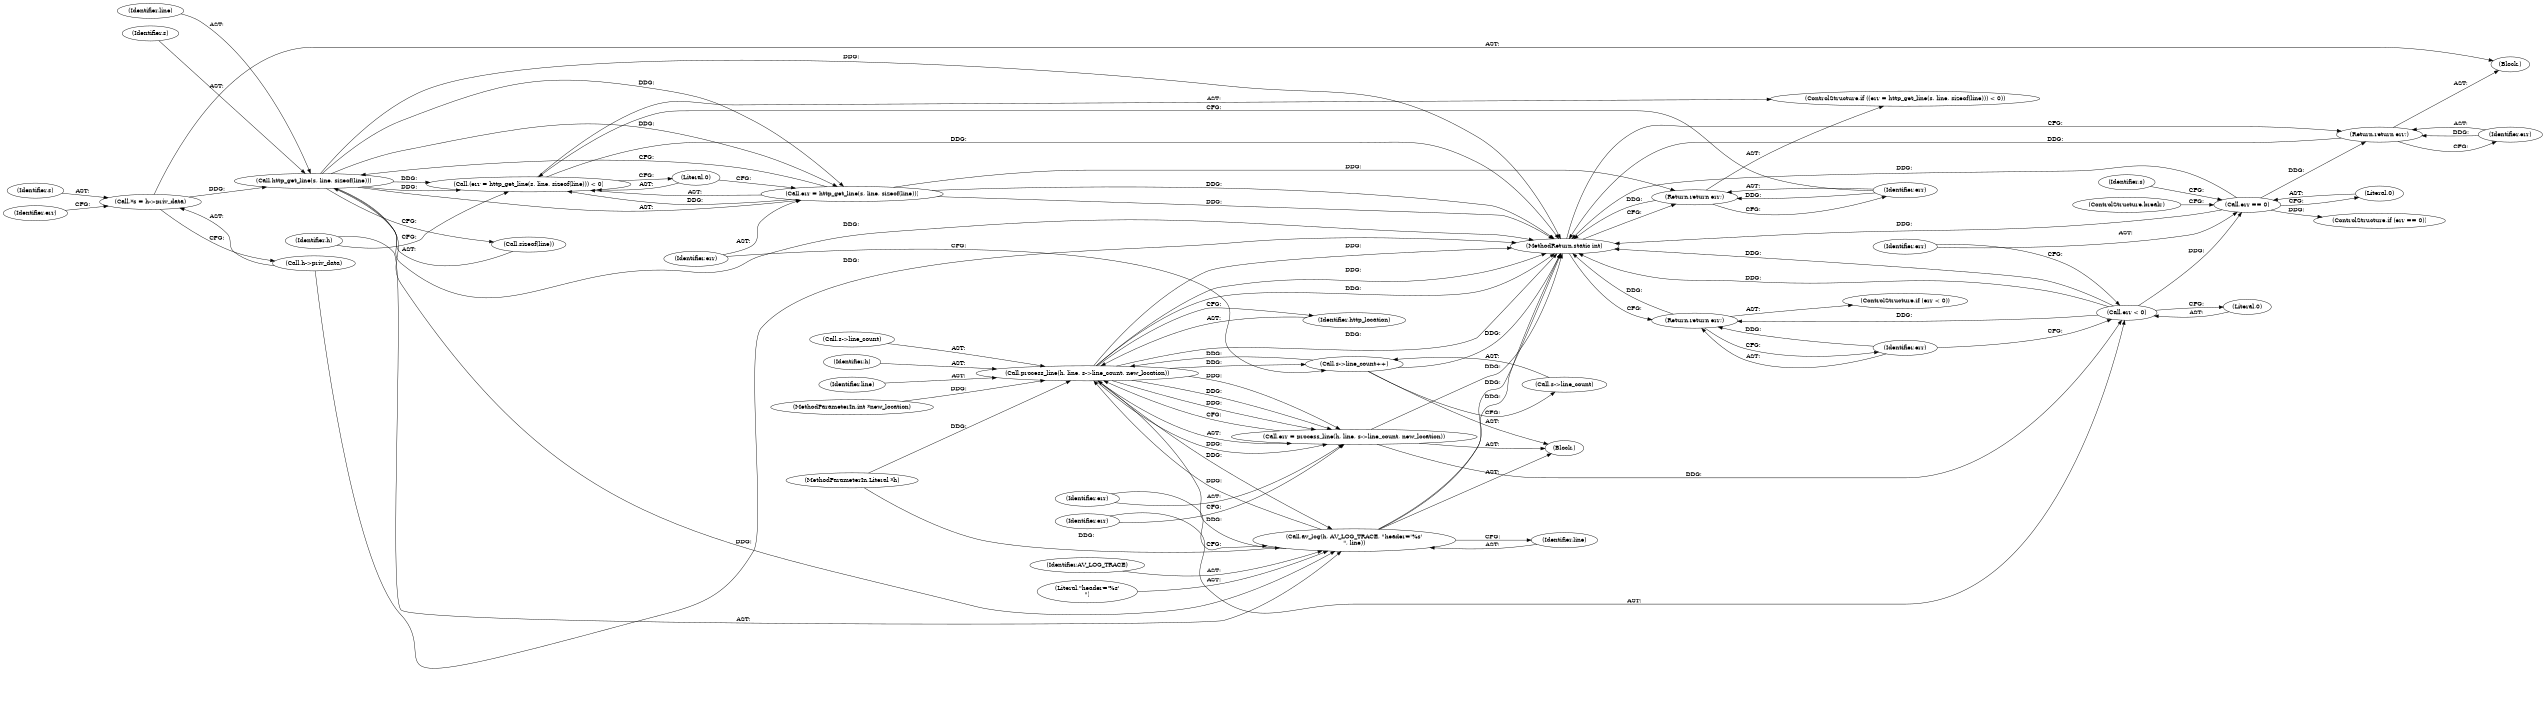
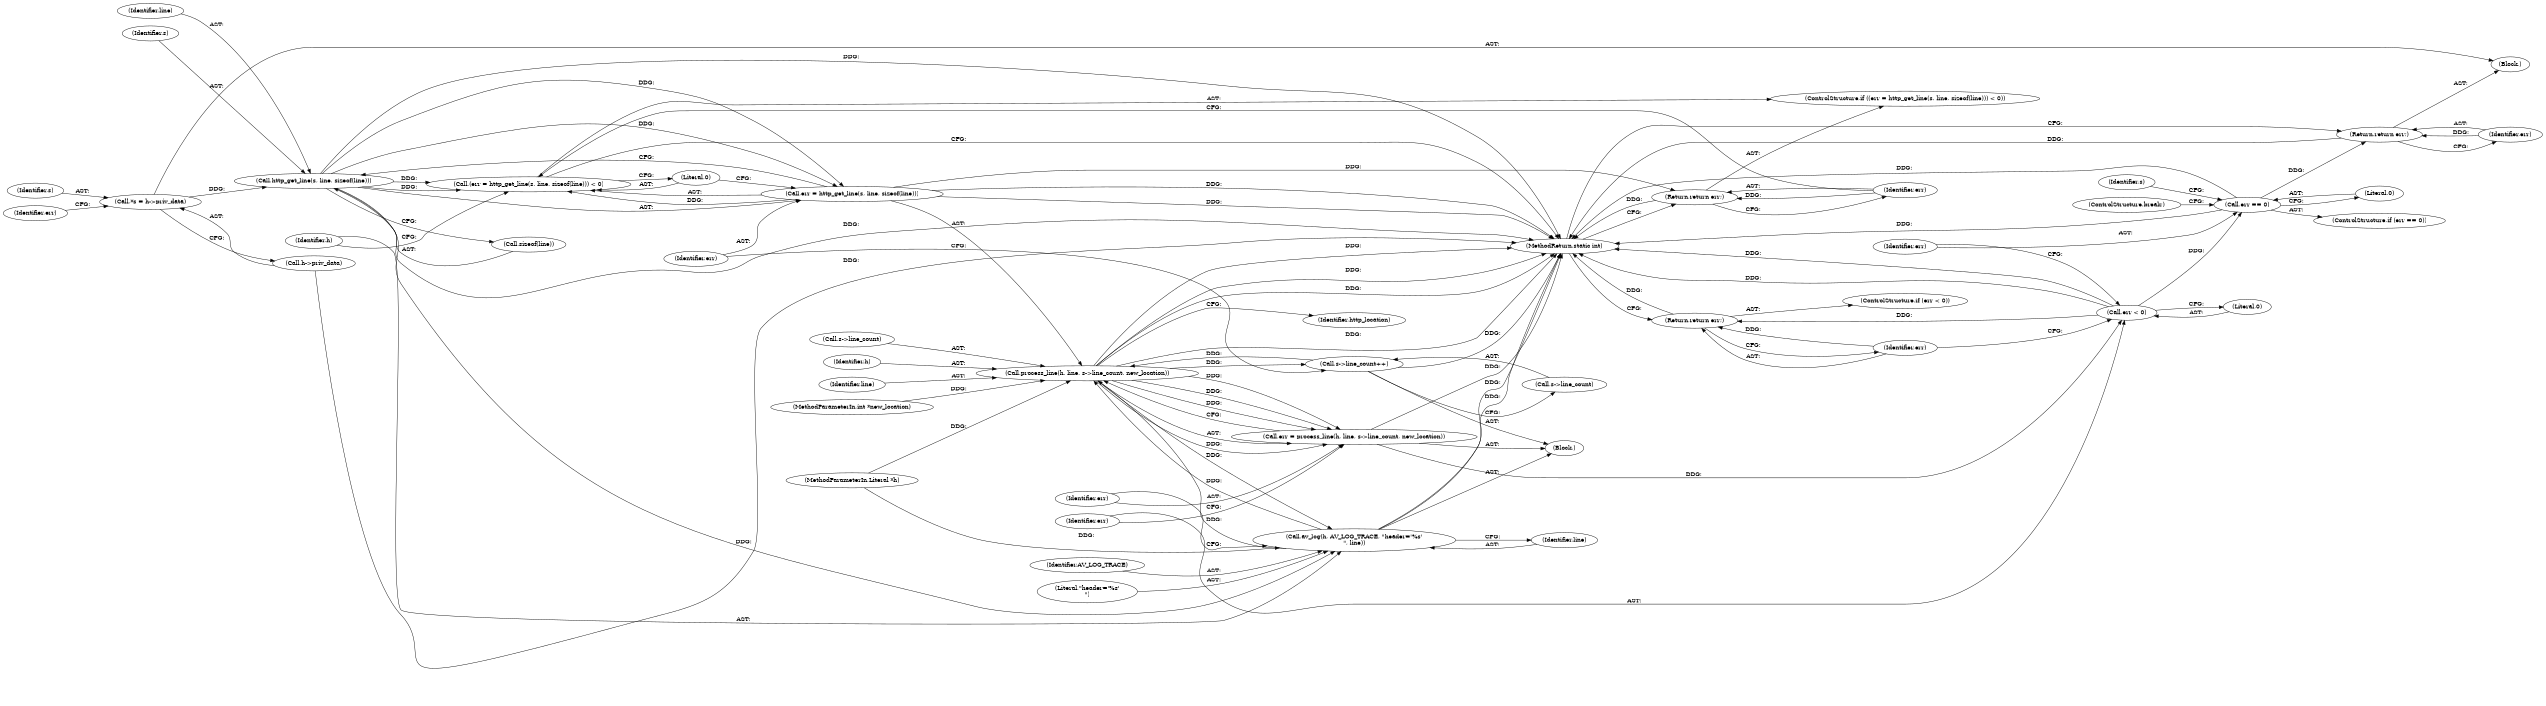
edge "(Call,(err = http_get_line(s, line, sizeof(line))) < 0)" -> "(MethodReturn,static int)": label "DDG: " -> "CFG: "
edge "(Call,err == 0)" -> "(ControlStructure,if (err == 0))": label "DDG: " -> "AST: "
edge "(Identifier,http_location)" -> "(Call,process_line(h, line, s->line_count, new_location))": now "(Call,err = http_get_line(s, line, sizeof(line)))" -> "(Call,process_line(h, line, s->line_count, new_location))"
